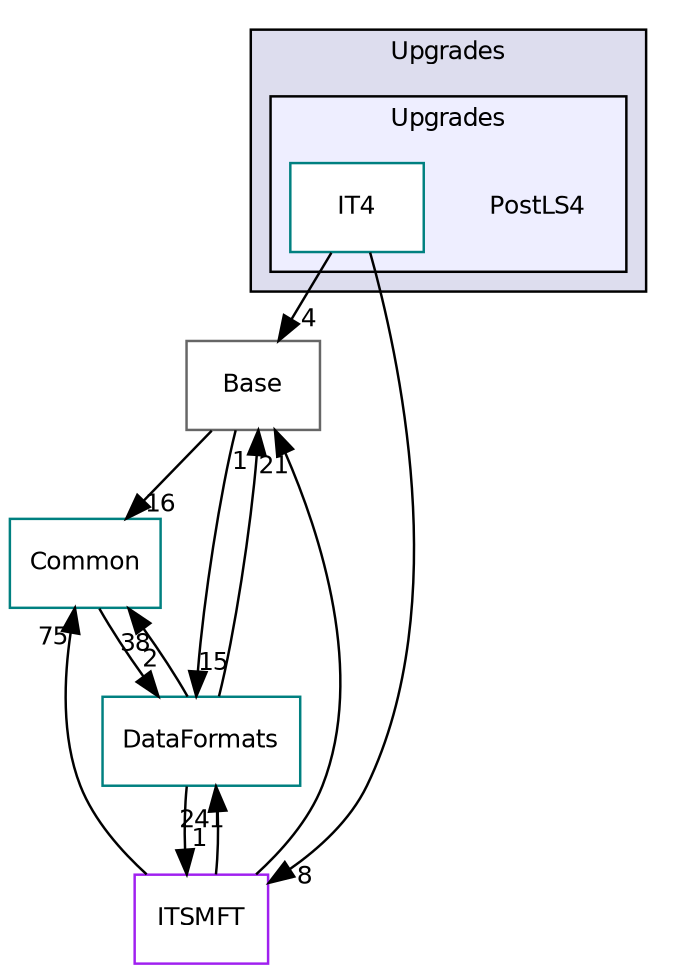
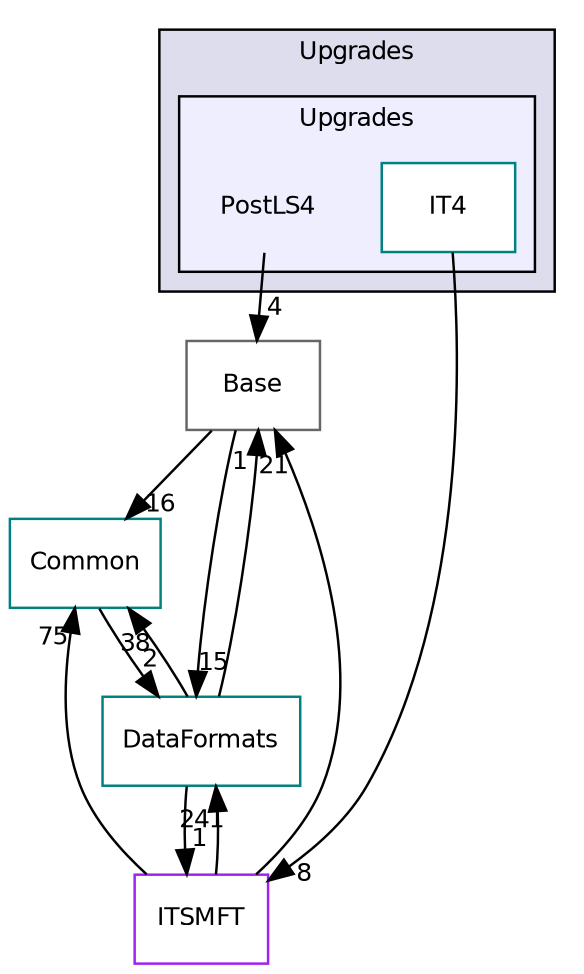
edge "IT4" -> "Base": now "PostLS4" -> "Base"
